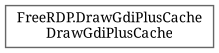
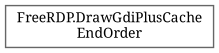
node "FreeRDP.DrawGdiPlusCache DrawGdiPlusCache": label "FreeRDP.DrawGdiPlusCache DrawGdiPlusCache" -> "FreeRDP.DrawGdiPlusCache EndOrder"
